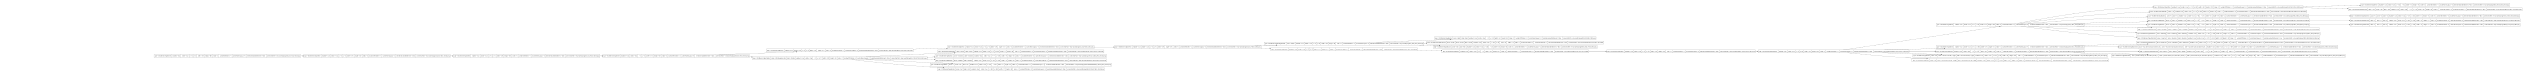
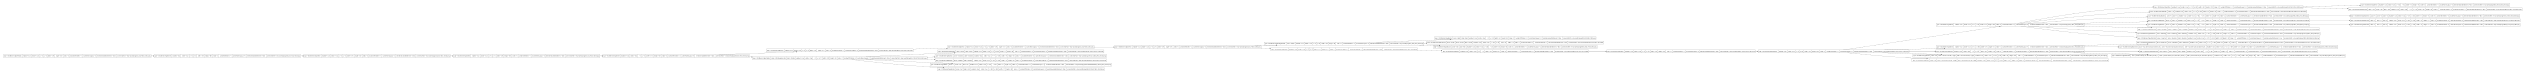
node "type = XCUIElementTypeWindow": added
